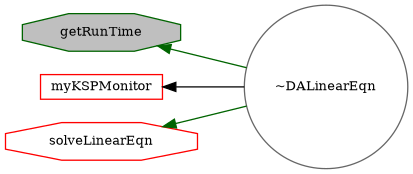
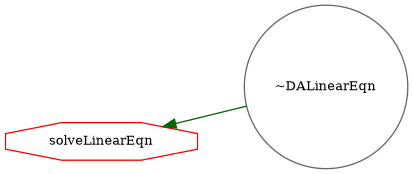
node "getRunTime": removed
node "myKSPMonitor": removed
